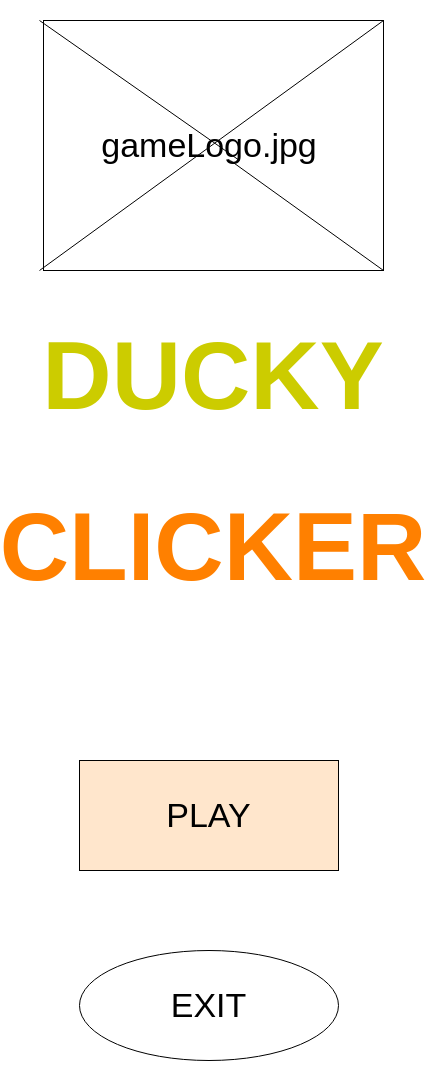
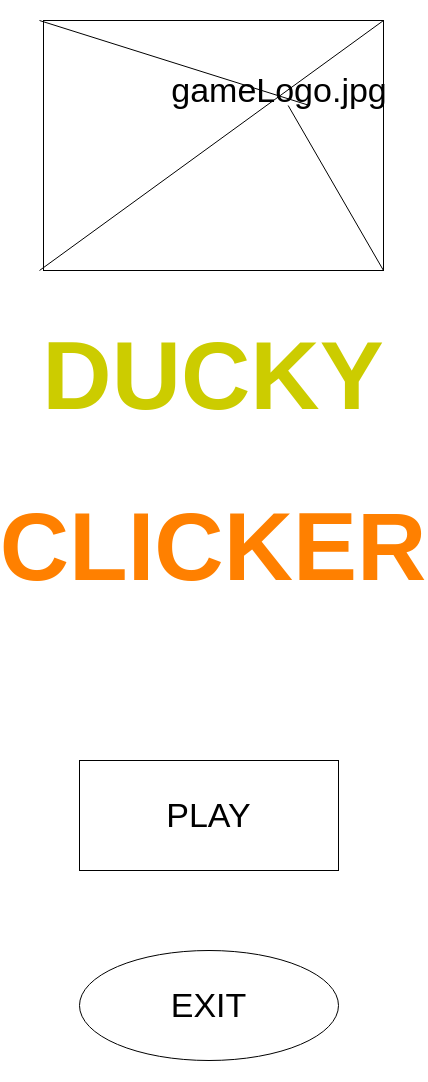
node "gameLogo.jpg": moved (210, 146) -> (280, 91)
node "PLAY": fillcolor #ffe6cc -> #ffffff
